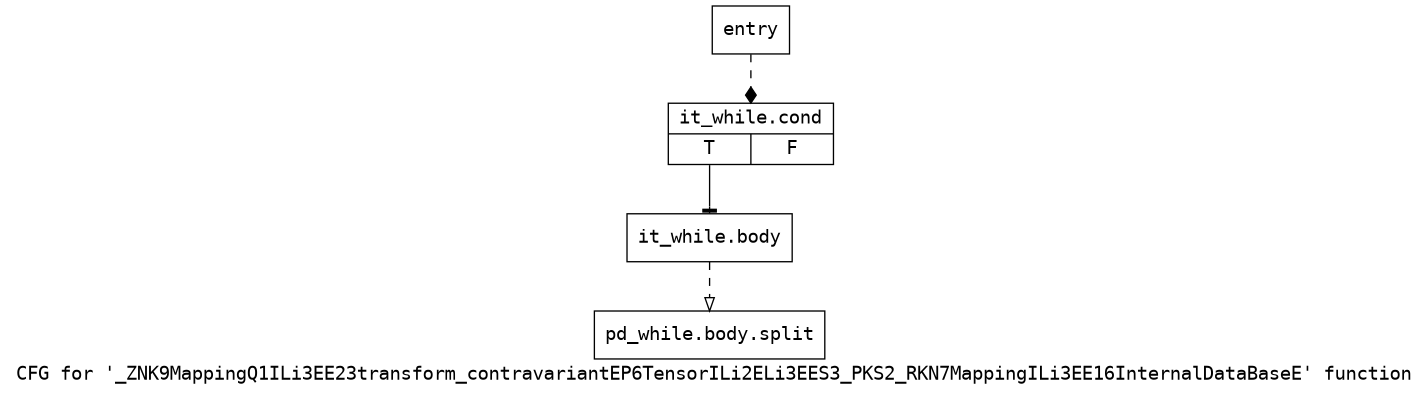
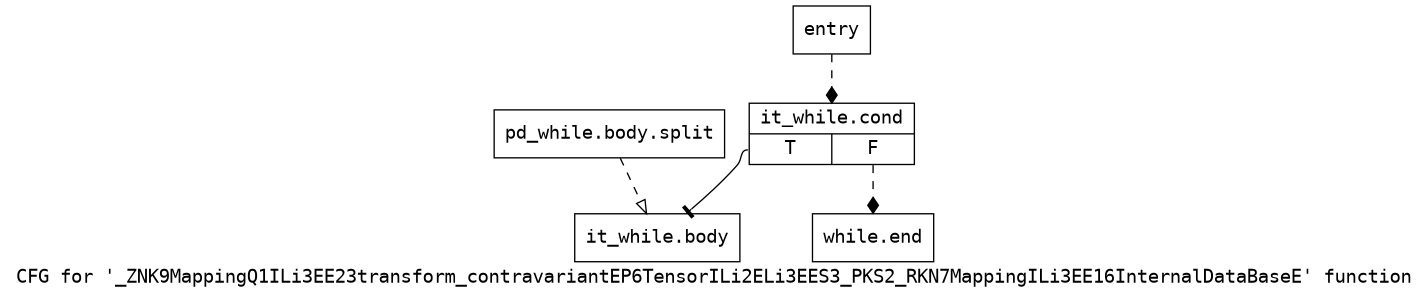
node "while.end": added
edge "it_while.body" -> "pd_while.body.split": reversed
